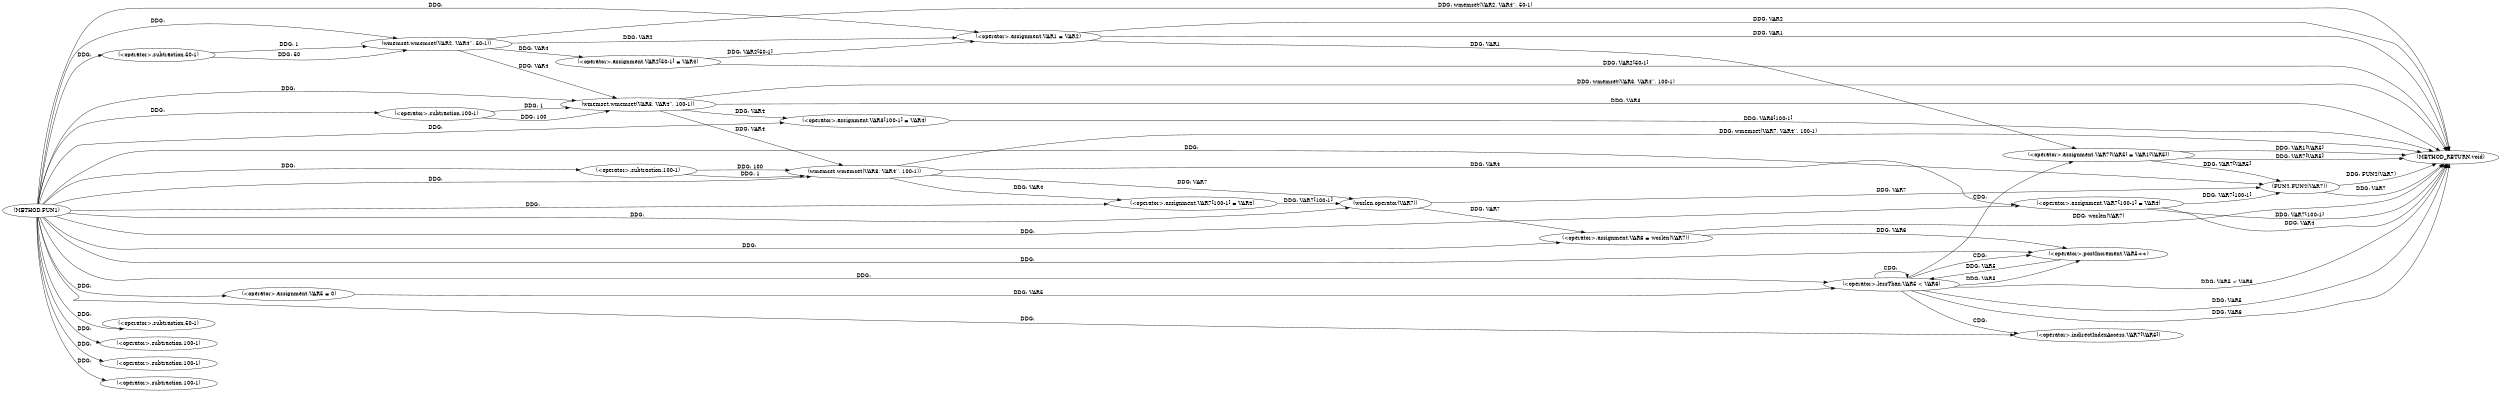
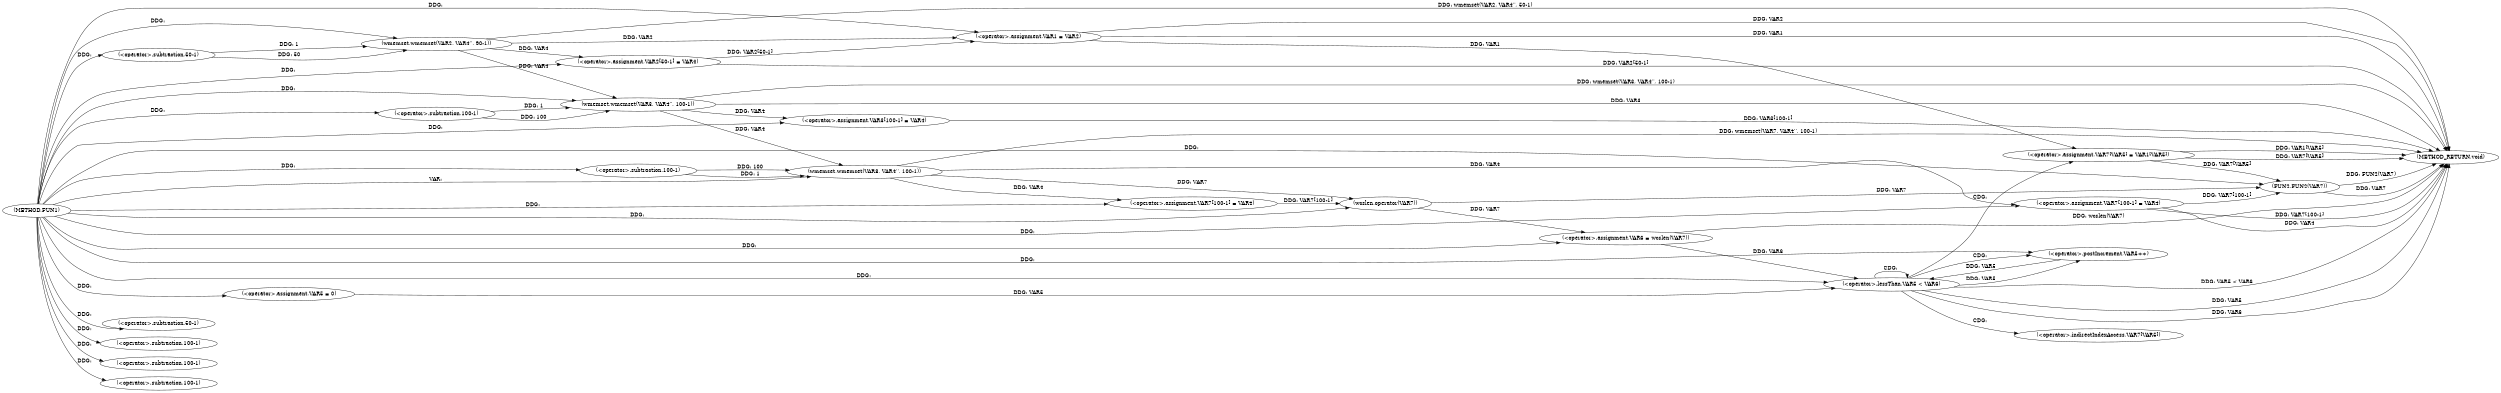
node "(wmemset,wmemset(VAR2, VAR4'', 50-1))": label "(wmemset,wmemset(VAR2, VAR4'', 50-1))" -> "(wmemset,wmemset(VAR2, VAR4'', 90-1))"
edge "(METHOD,FUN1)" -> "(wmemset,wmemset(VAR8, VAR4'', 100-1))": label "DDG: " -> "VAR: "
edge "(<operator>.assignment,VAR6 = wcslen(VAR7))" -> "(<operator>.postIncrement,VAR5++)": now "(<operator>.assignment,VAR6 = wcslen(VAR7))" -> "(<operator>.lessThan,VAR5 < VAR6)"
edge "(METHOD,FUN1)" -> "(<operator>.indirectIndexAccess,VAR7[VAR5])": now "(METHOD,FUN1)" -> "(<operator>.assignment,VAR2[50-1] = VAR4)"
